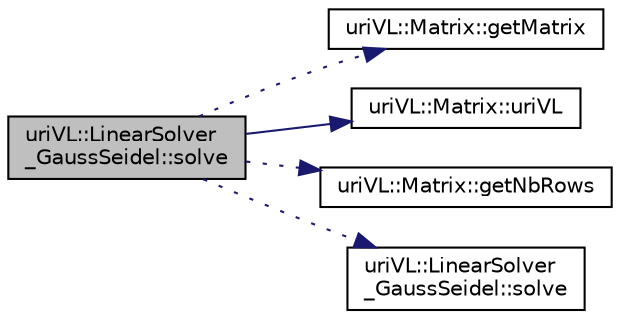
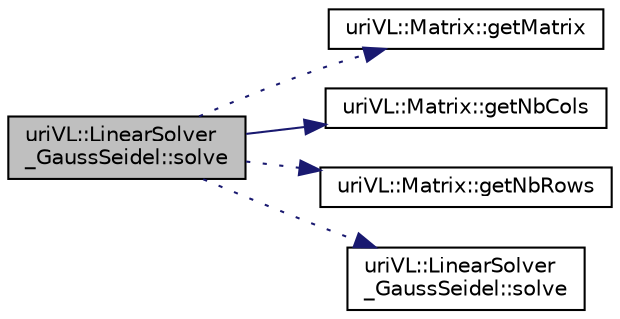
node "uriVL::Matrix::uriVL": label "uriVL::Matrix::uriVL" -> "uriVL::Matrix::getNbCols"
